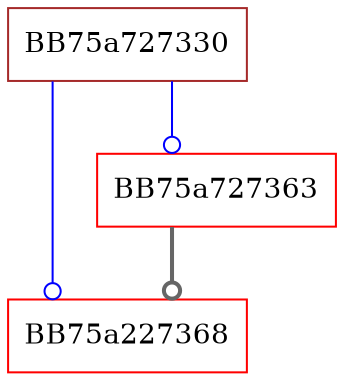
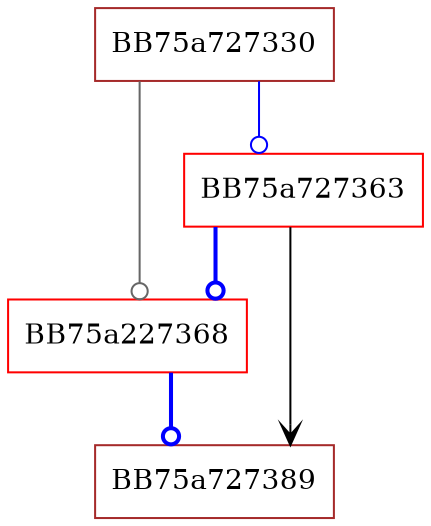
edge "BB75a727330" -> "BB75a227368": color blue -> gray40
edge "BB75a727363" -> "BB75a227368": color gray40 -> blue
node "BB75a727389": added
